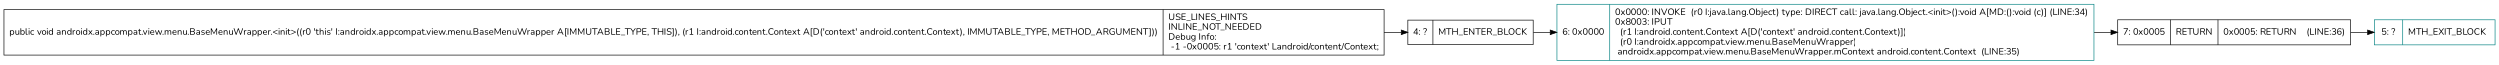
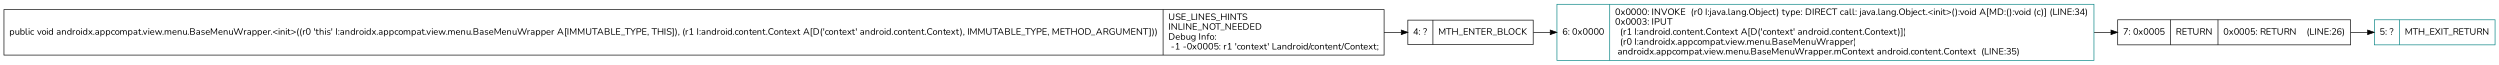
node "6: 0x0000": text "0x8003: IPUT" -> "0x0003: IPUT"
node "7: 0x0005": text "0x0005: RETURN    (LINE:36)" -> "0x0005: RETURN    (LINE:26)"
node "5: ?": text "MTH_EXIT_BLOCK" -> "MTH_EXIT_RETURN"
